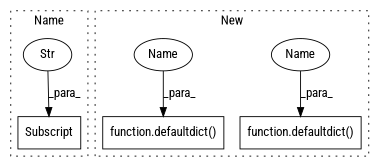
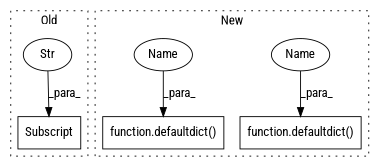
cluster "Name": label "Name" -> "Old"
